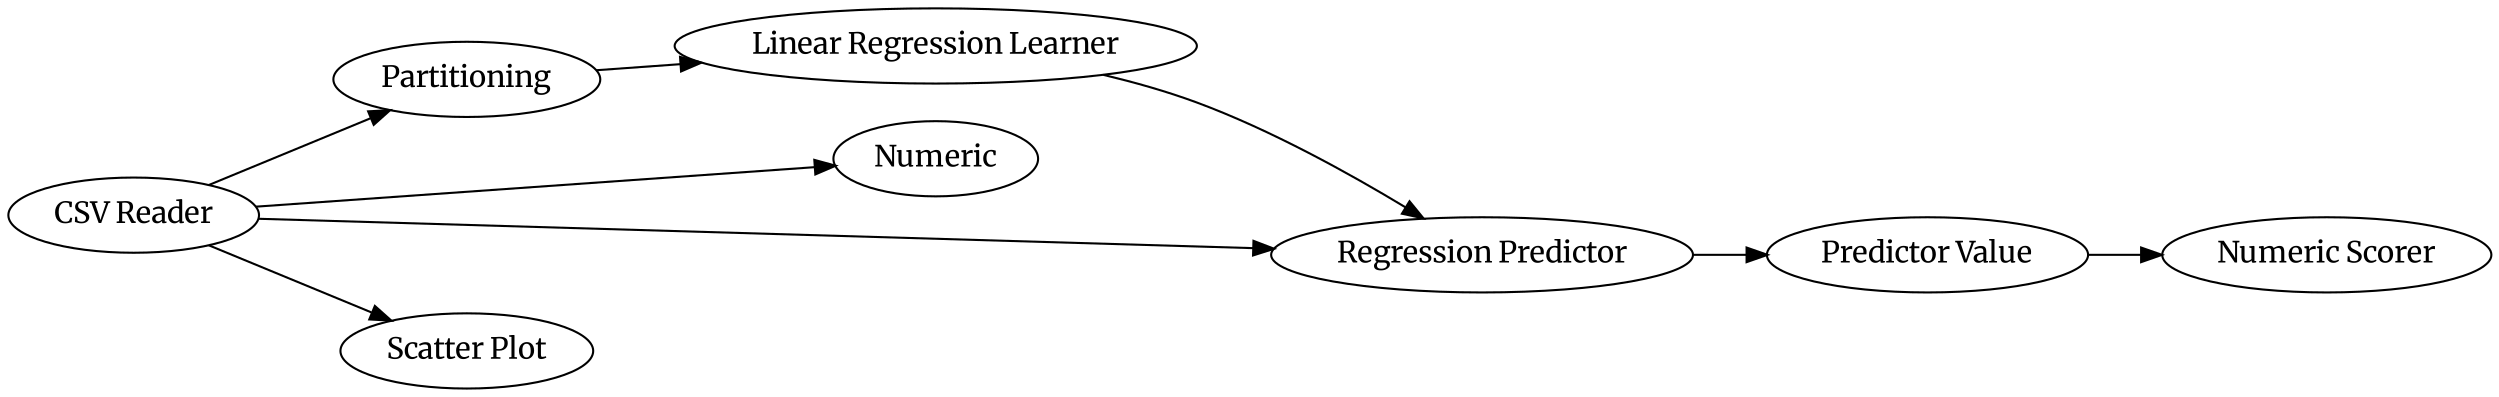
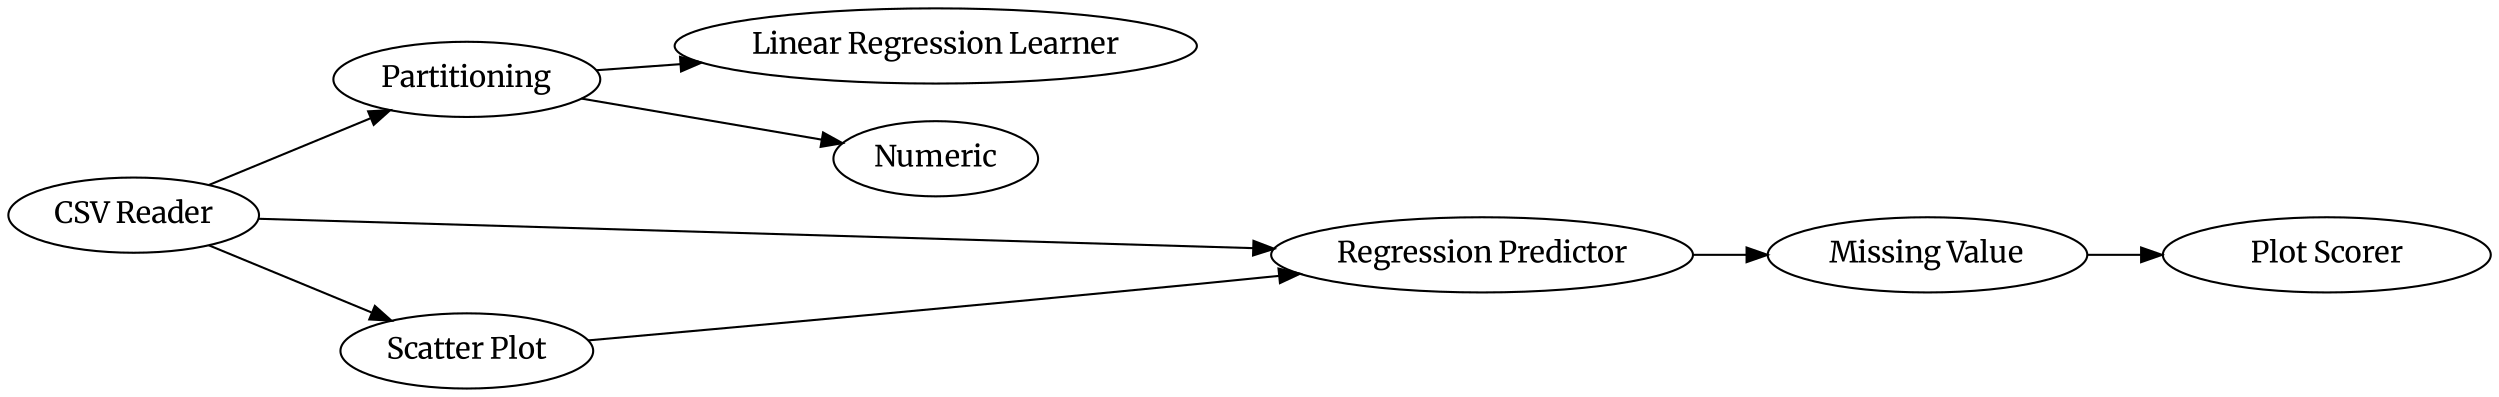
edge "Linear Regression Learner" -> "Regression Predictor": now "Scatter Plot" -> "Regression Predictor"
edge "CSV Reader" -> "Numeric": now "Partitioning" -> "Numeric"
node "Predictor Value": label "Predictor Value" -> "Missing Value"
node "Numeric Scorer": label "Numeric Scorer" -> "Plot Scorer"
